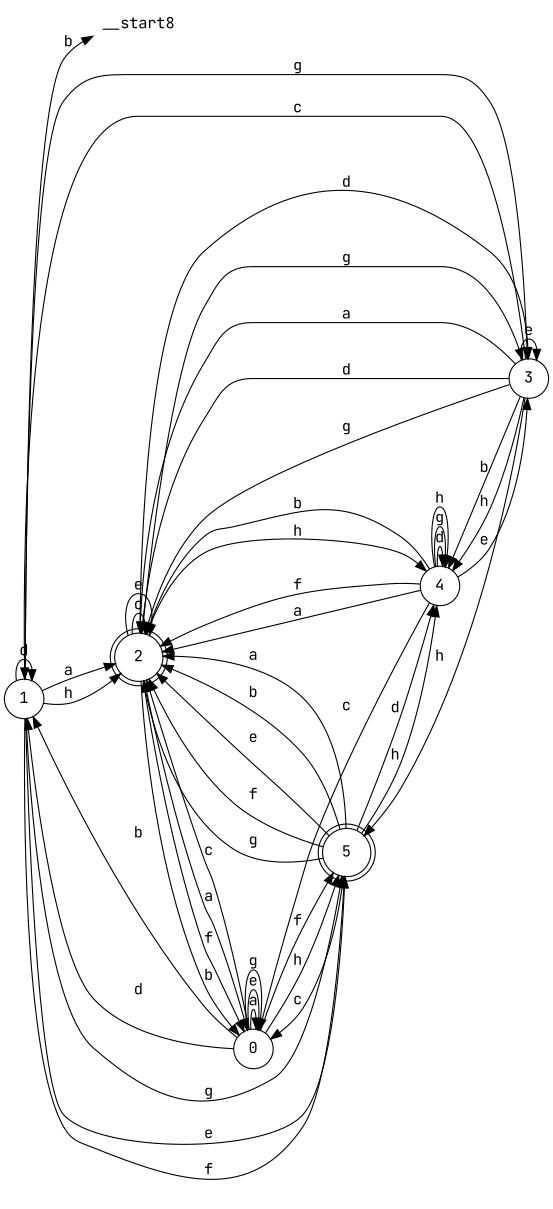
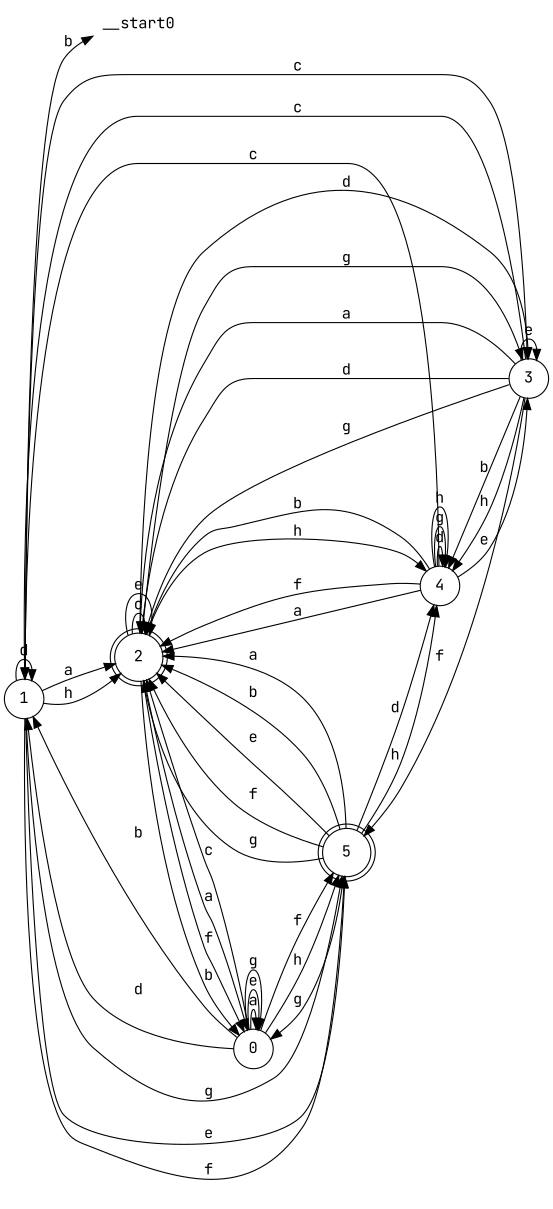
node "__start8": label "__start8" -> "__start0"
edge "1" -> "3": label "g" -> "c"
edge "3" -> "5": label "h" -> "f"
edge "4" -> "0": now "4" -> "1"
edge "5" -> "0": label "c" -> "g"
